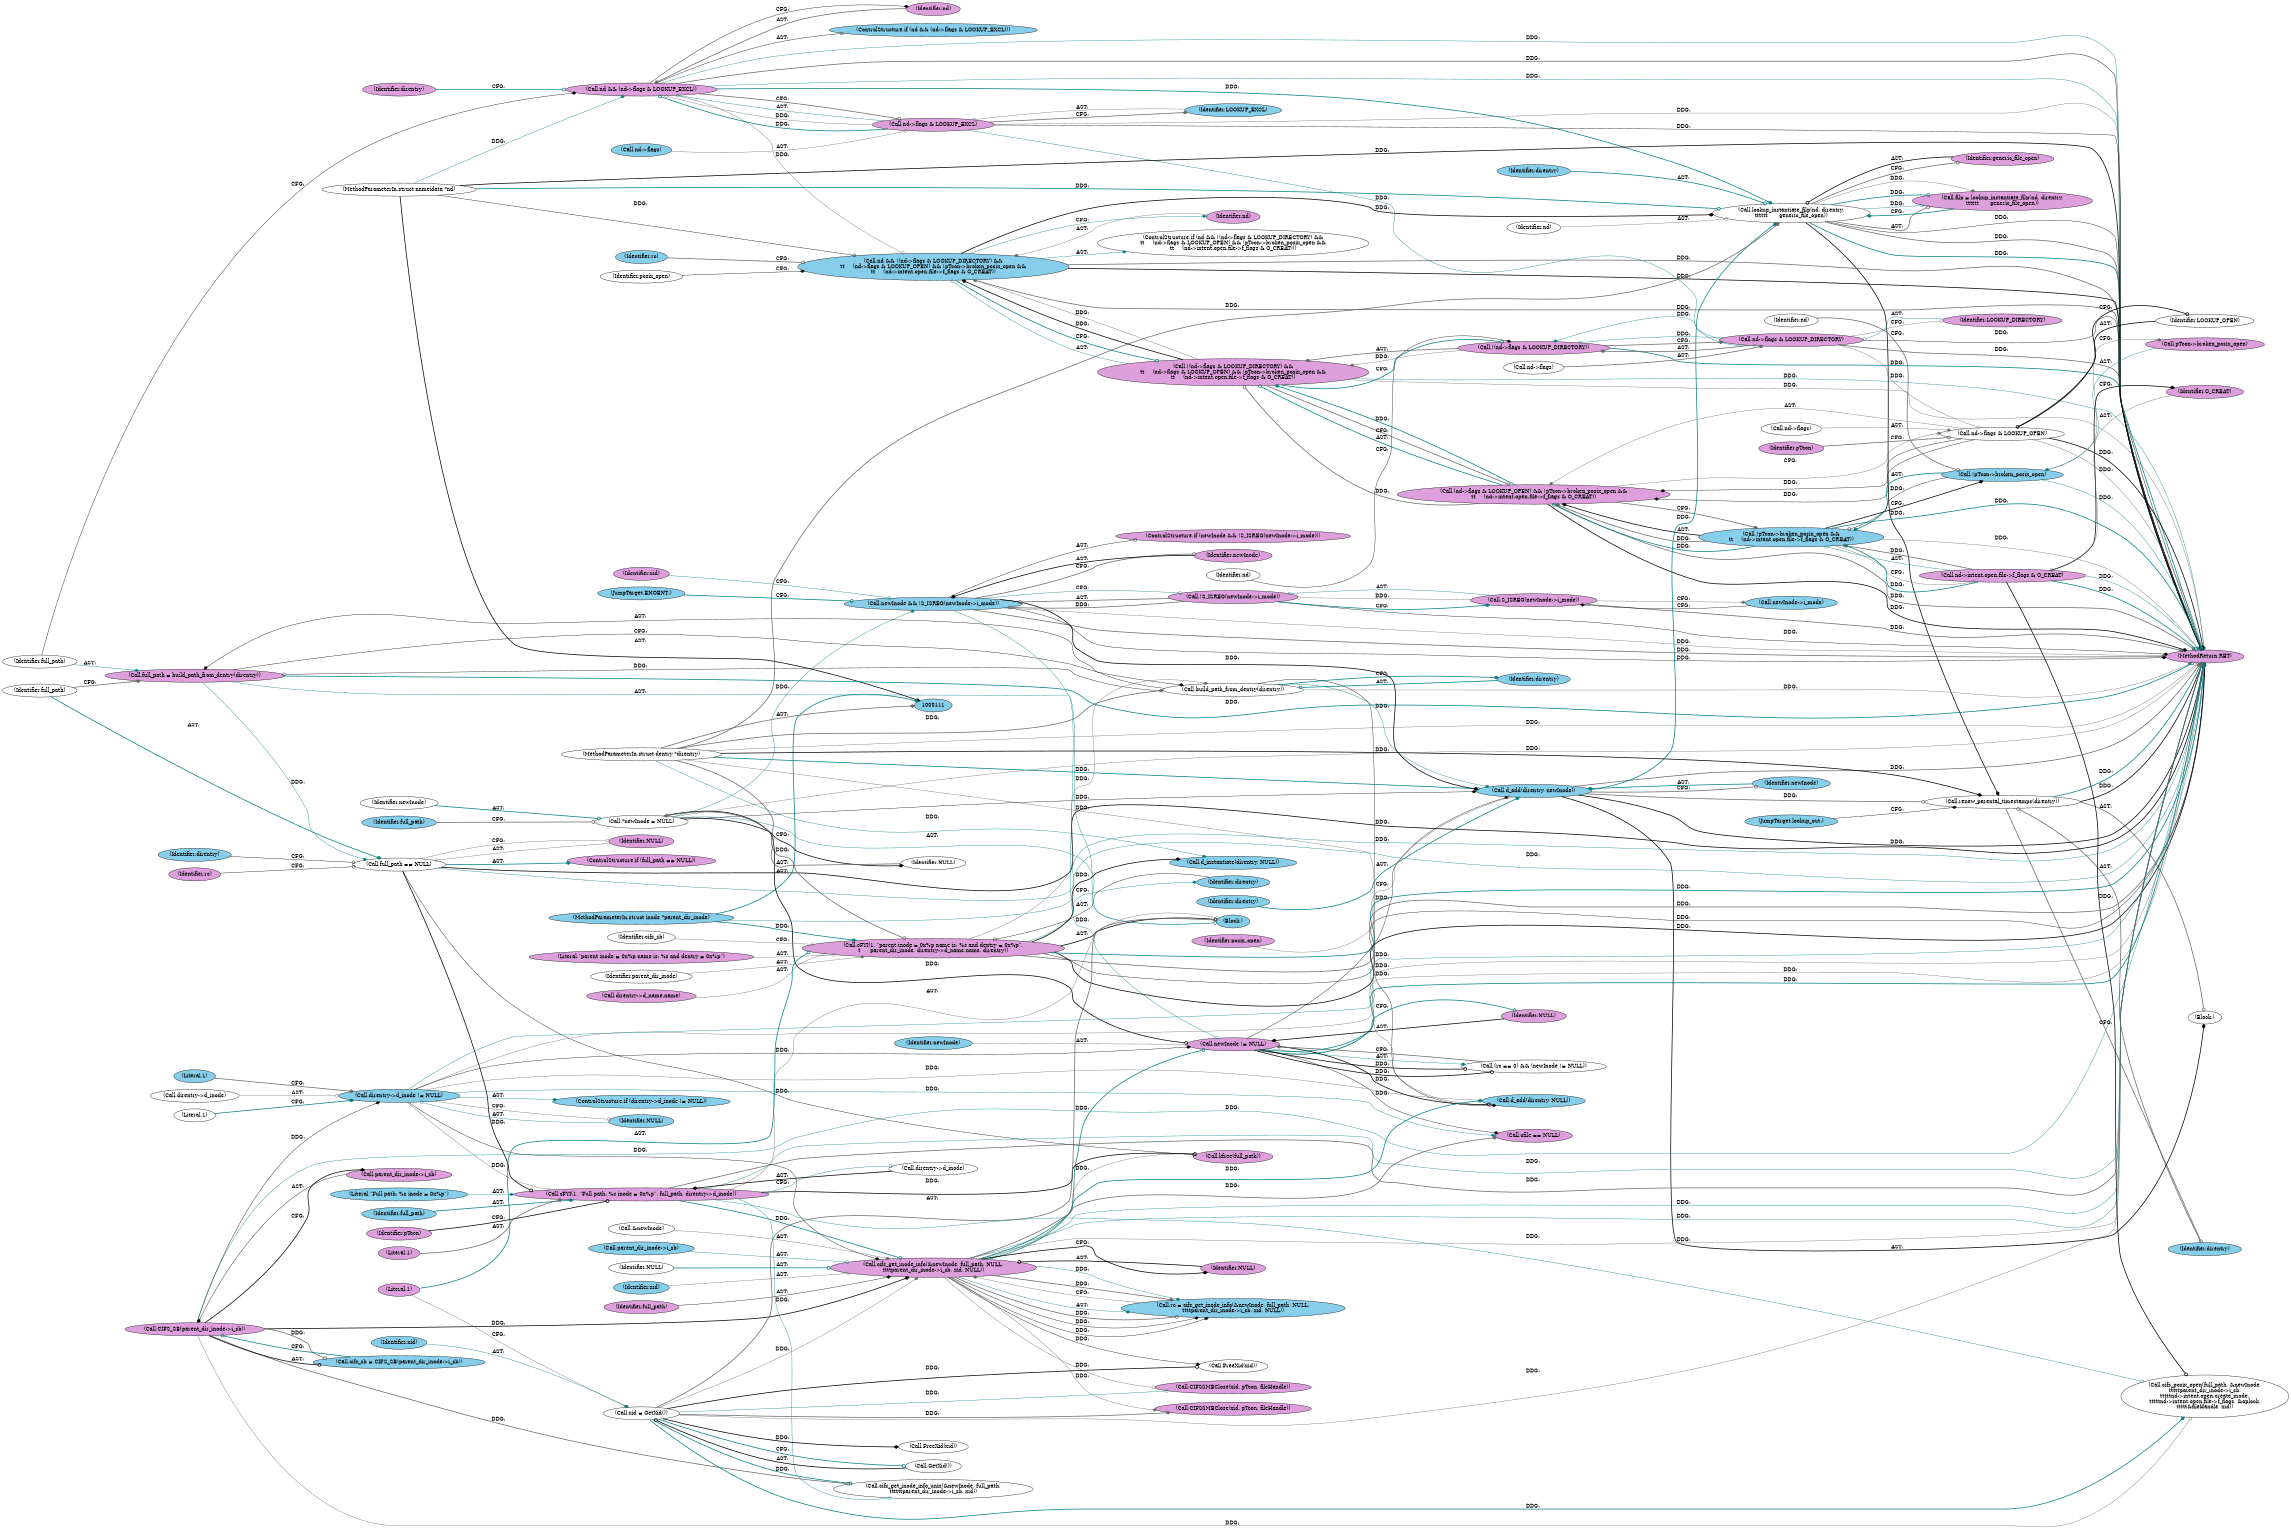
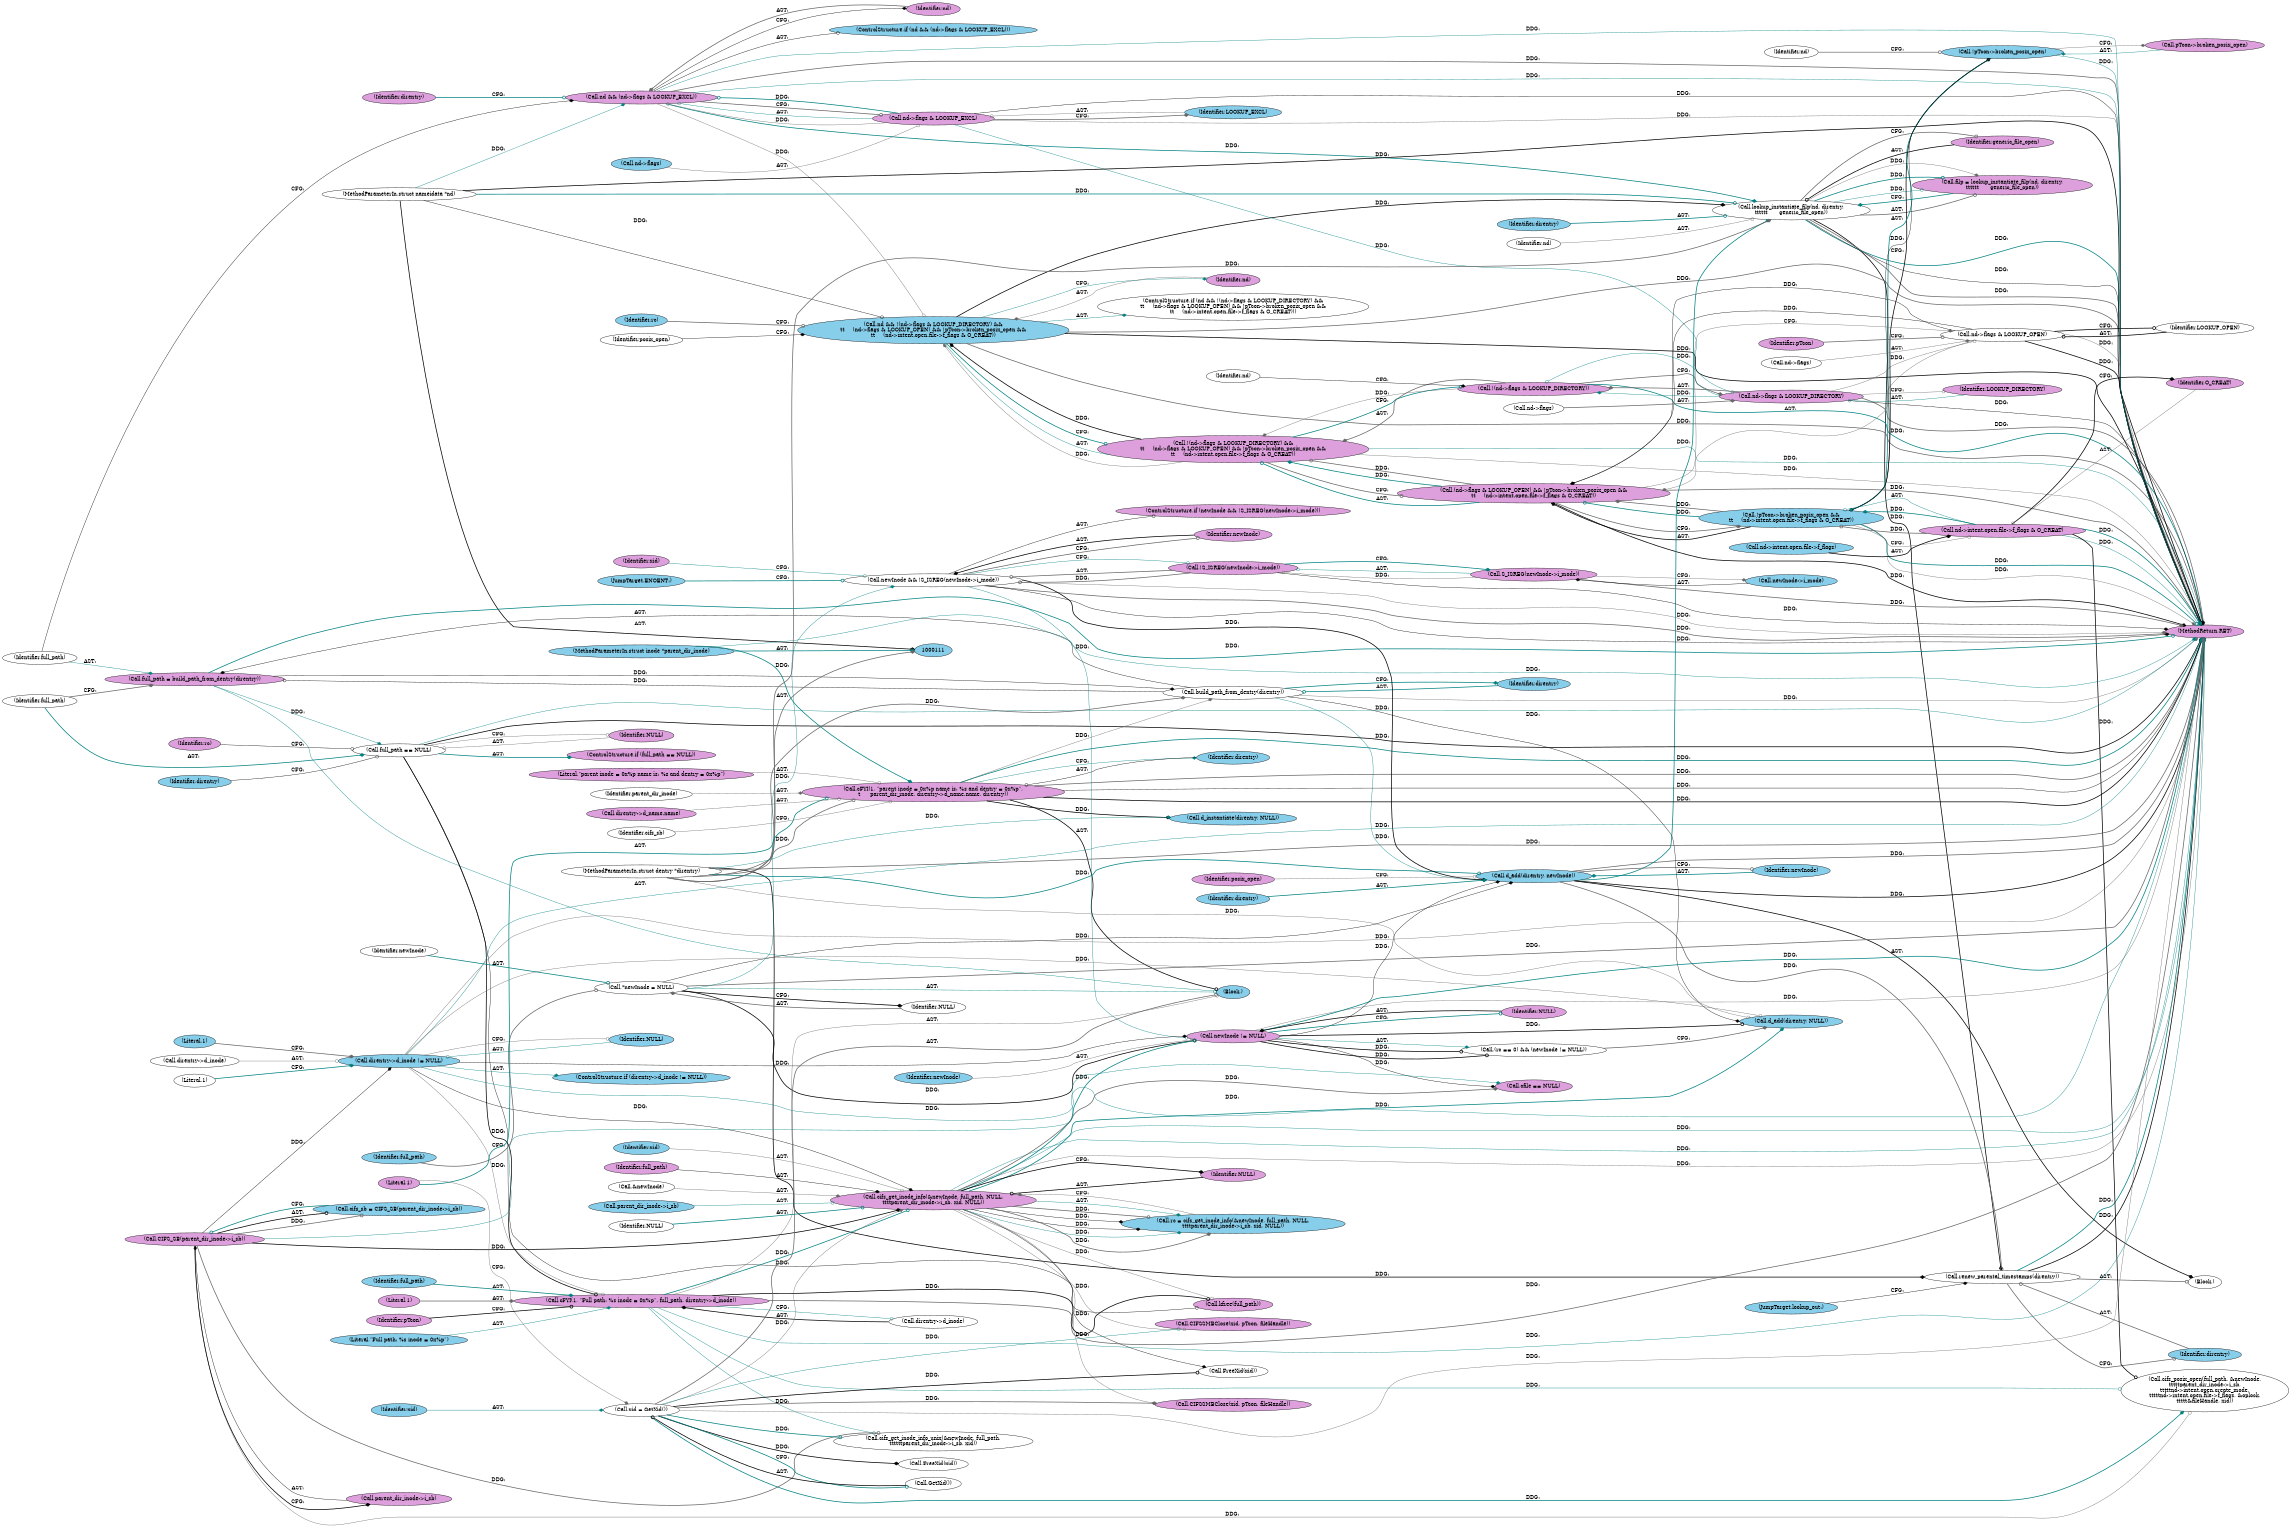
node "(Call,nd->intent.open.file->f_flags)": added
node "(Call,newInode && !S_ISREG(newInode->i_mode))": fillcolor skyblue -> white
edge "(Call,newInode->i_mode)" -> "(Call,S_ISREG(newInode->i_mode))": label "CFG: " -> "AST: "
edge "(Call,full_path = build_path_from_dentry(direntry))" -> "(Call,build_path_from_dentry(direntry))": label "CFG: " -> "DDG: "
edge "(MethodParameterIn,struct dentry *direntry)" -> "(MethodReturn,RET)": style solid -> bold
edge "(Call,*newInode = NULL)" -> "(MethodReturn,RET)": style solid -> bold
edge "(Call,(rc == 0) && (newInode != NULL))" -> "(Call,newInode != NULL)": now "(Call,(rc == 0) && (newInode != NULL))" -> "(Call,d_add(direntry, NULL))"
